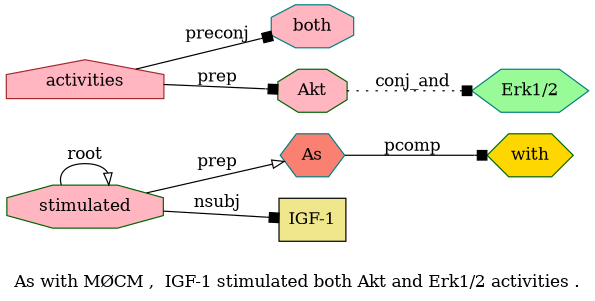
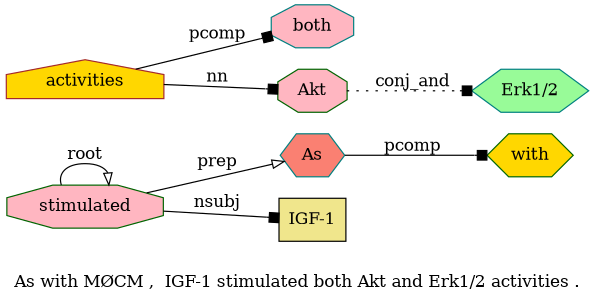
edge "activities" -> "both": label "preconj" -> "pcomp"
edge "activities" -> "Akt": label "prep" -> "nn"
node "activities": fillcolor lightpink -> gold
